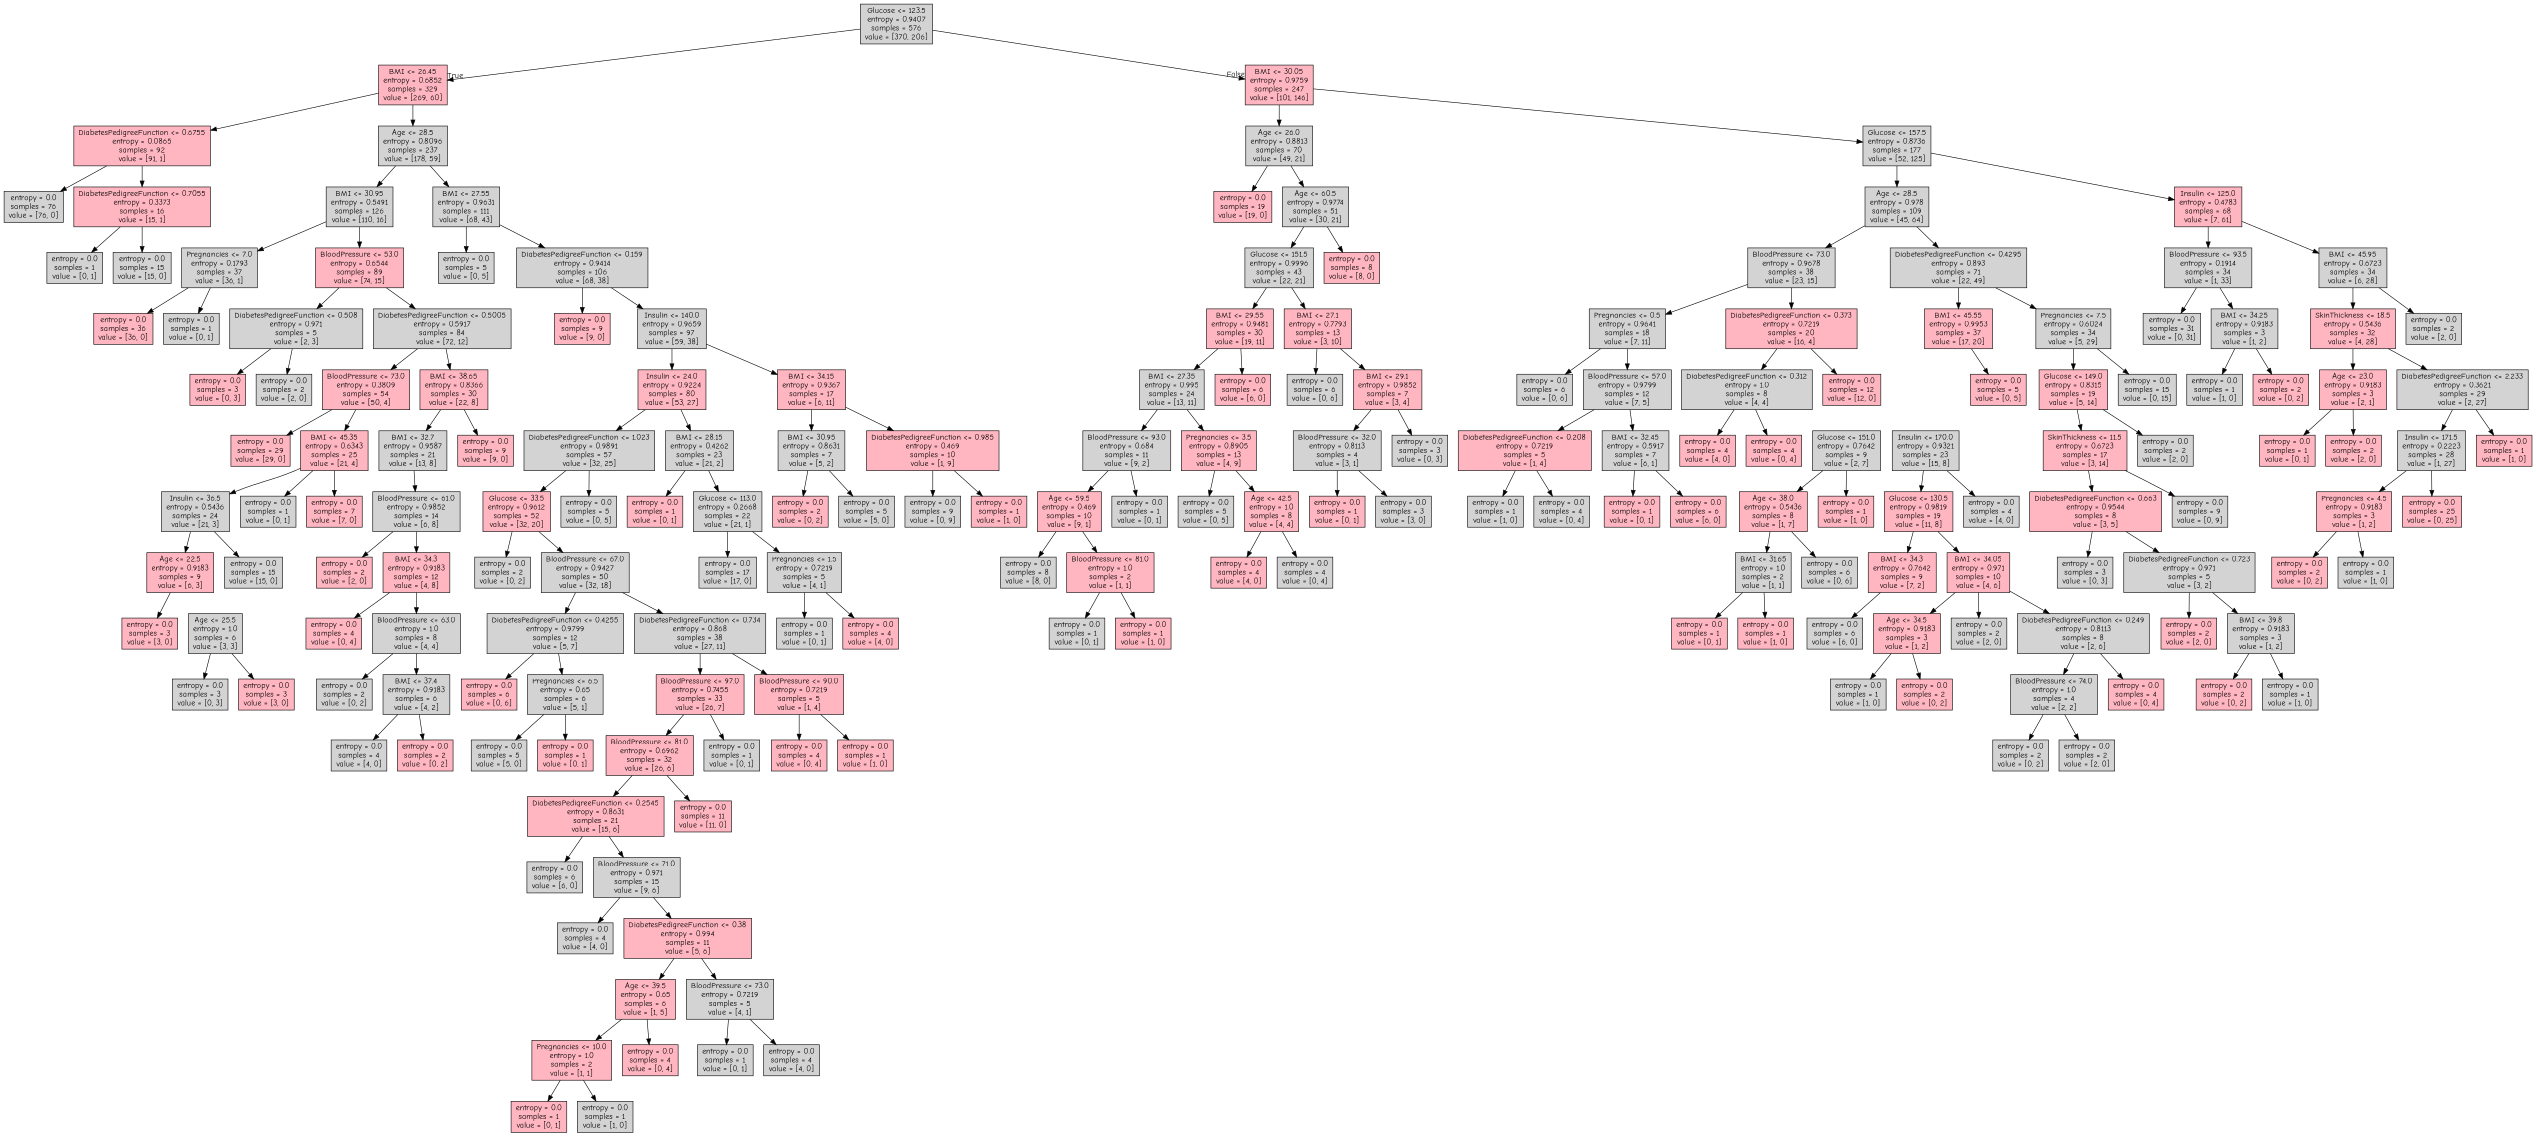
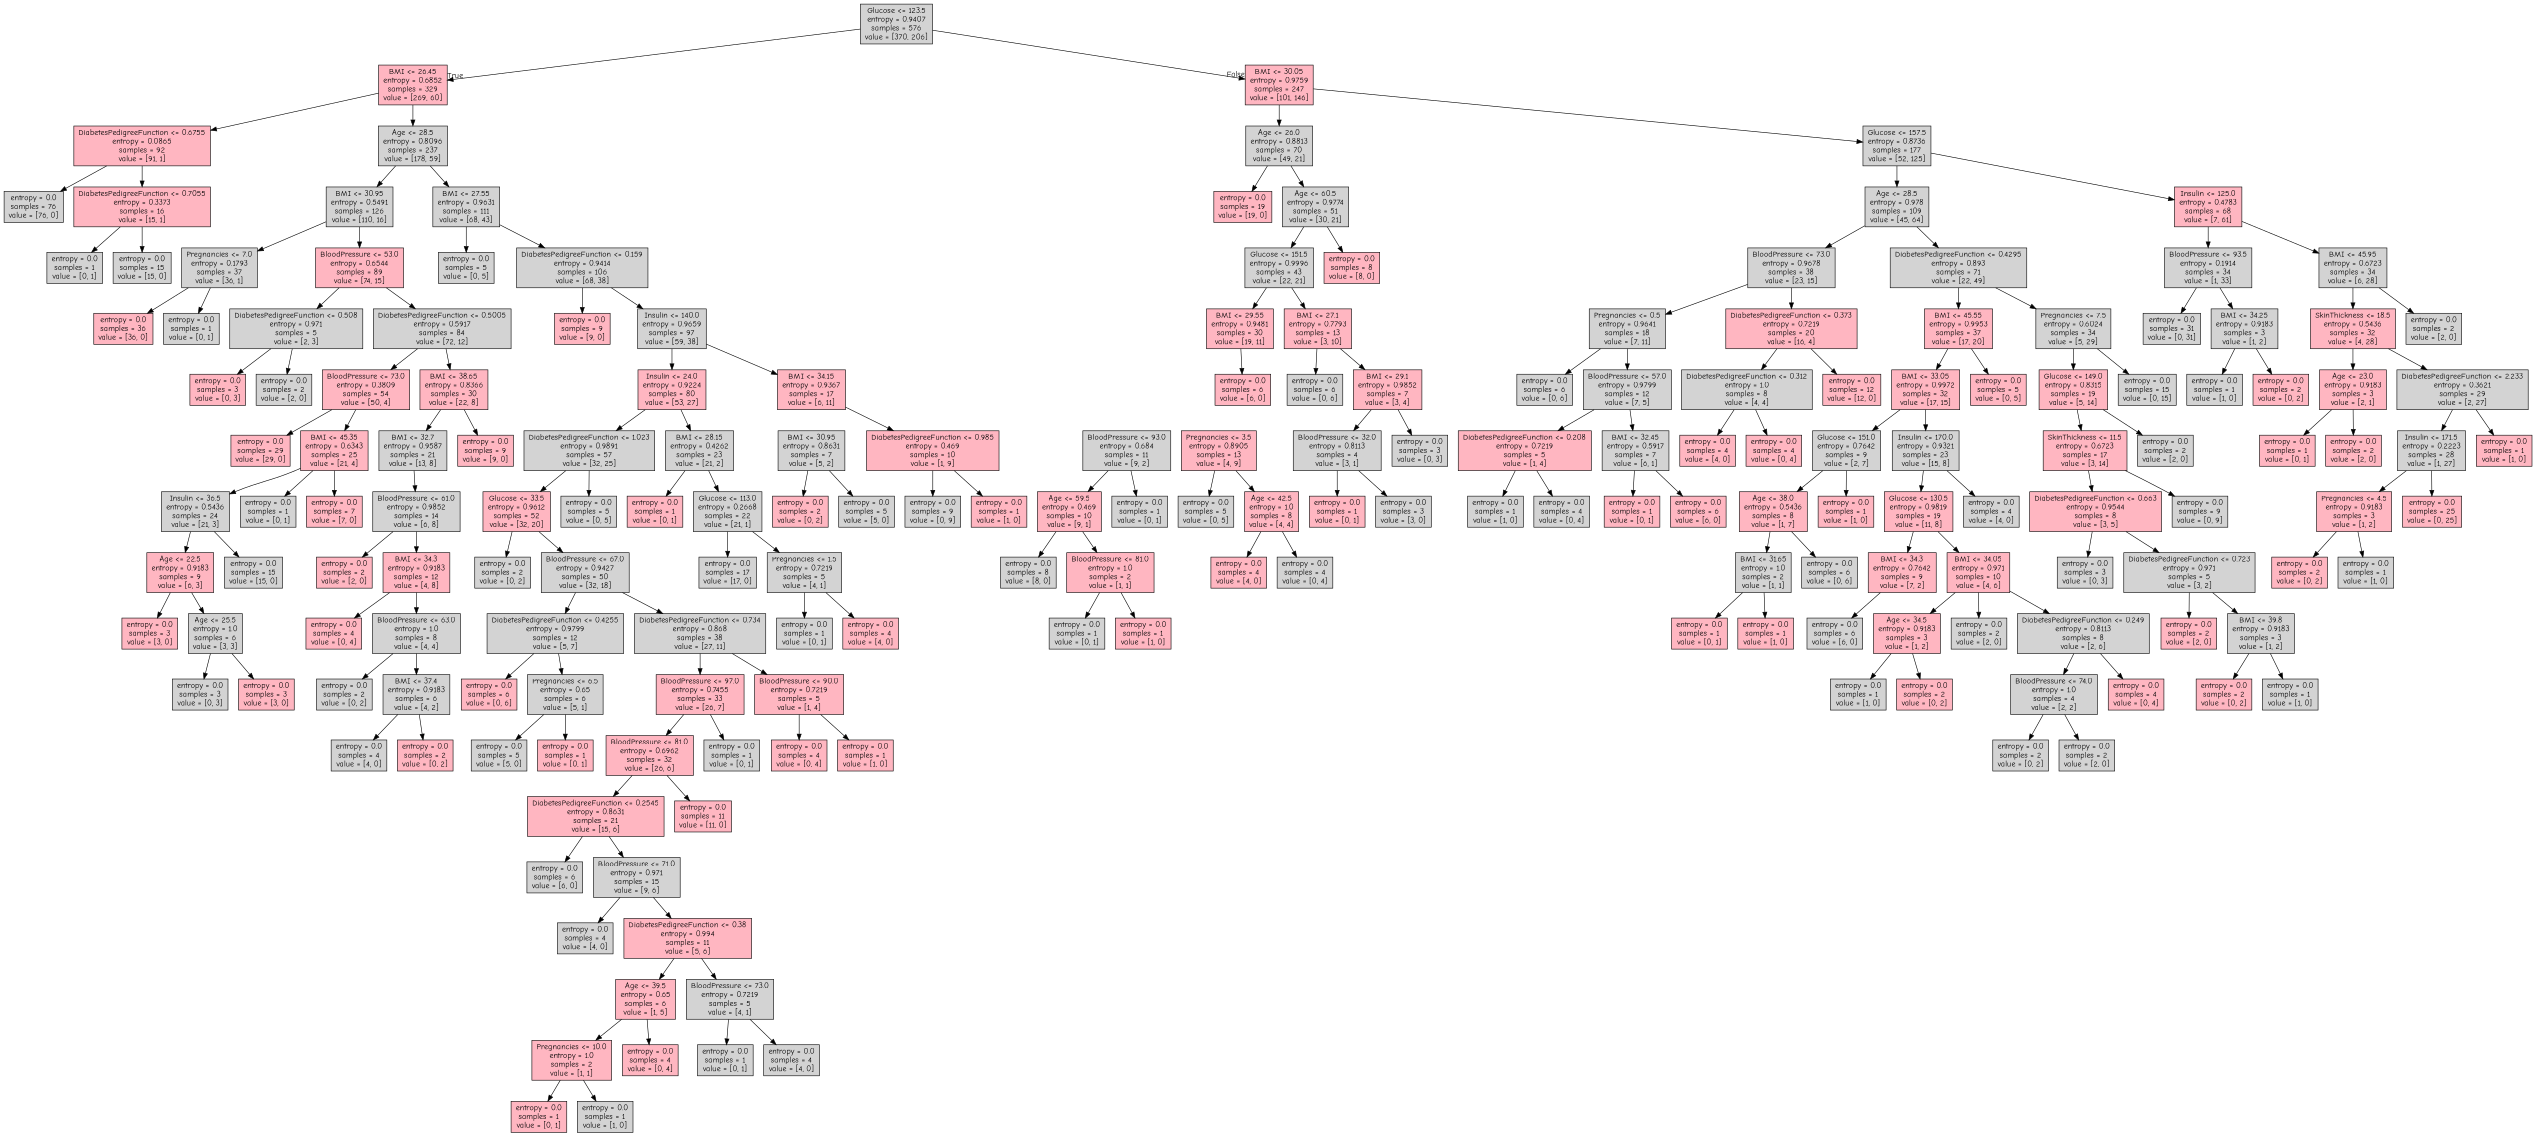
node "BMI <= 27.35 entropy = 0.995 samples = 24 value = [13, 11]": removed
node "BMI <= 33.05 entropy = 0.9972 samples = 32 value = [17, 15]": added
edge "BMI <= 34.15 entropy = 0.9367 samples = 17 value = [6, 11]" -> "BMI <= 30.95 entropy = 0.8631 samples = 7 value = [5, 2]": removed
edge "Age <= 22.5 entropy = 0.9183 samples = 9 value = [6, 3]" -> "Age <= 25.5 entropy = 1.0 samples = 6 value = [3, 3]": added
